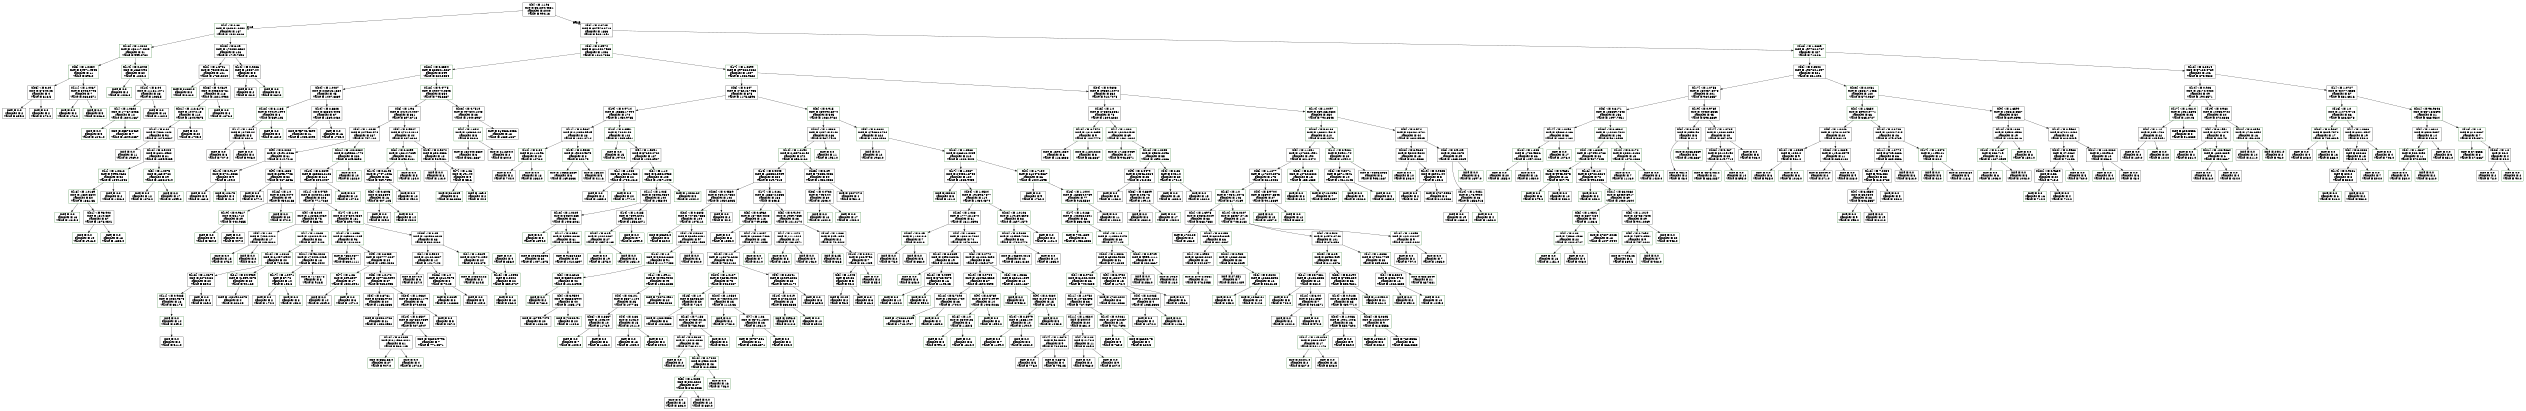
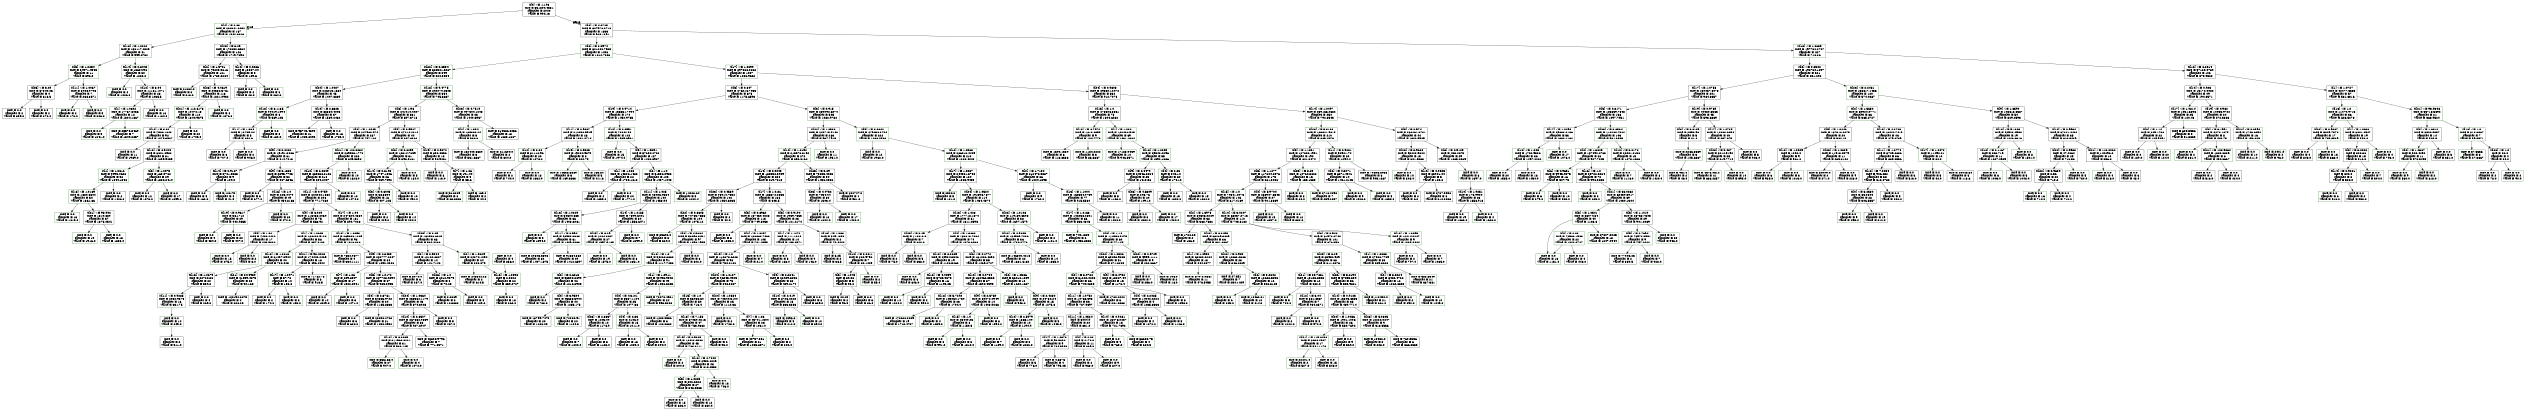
edge "X[3] <= 0.8129 mse = 2598.96 samples = 5 value = 81.8" -> "mse = 961.0 samples = 2 value = 46.0": now "mse = 2266.8889 samples = 3 value = 105.6667" -> "mse = 961.0 samples = 2 value = 46.0"
edge "X[3] <= 0.9109 mse = 403.2675 samples = 29 value = 1665.2069" -> "X[10] <= 1.9251 mse = 175.9924 samples = 23 value = 1656.913": now "mse = 0.0 samples = 6 value = 1697.0" -> "X[10] <= 1.9251 mse = 175.9924 samples = 23 value = 1656.913"
edge "X[5] <= 0.9194 mse = 1939.7353 samples = 23 value = 121.2174" -> "X[1] <= 1.1272 mse = 111.1224 samples = 14 value = 153.8571": added
edge "X[5] <= 1.0541 mse = 66074.84 samples = 40 value = 1123.6" -> "X[4] <= 2.83 mse = 74568.1983 samples = 22 value = 1022.2727": now "X[5] <= 1.0541 mse = 66074.84 samples = 40 value = 1123.6" -> "mse = 0.0 samples = 18 value = 1151.0"
edge "X[3] <= 0.948 mse = 61978.6748 samples = 101 value = 676.396" -> "X[25] <= 3.29 mse = 65952.909 samples = 68 value = 611.8676": removed
edge "X[0] <= 4.3101 mse = 8367.1104 samples = 25 value = 1077.36" -> "X[4] <= 2.83 mse = 2106.0 samples = 15 value = 1011.0": added
edge "mse = 1283.5556 samples = 3 value = 128.3333" -> "X[15] <= 1.0 mse = 56986.64 samples = 50 value = 716.4": reversed
node "mse = 0.0 samples = 3 value = 680.0": added
